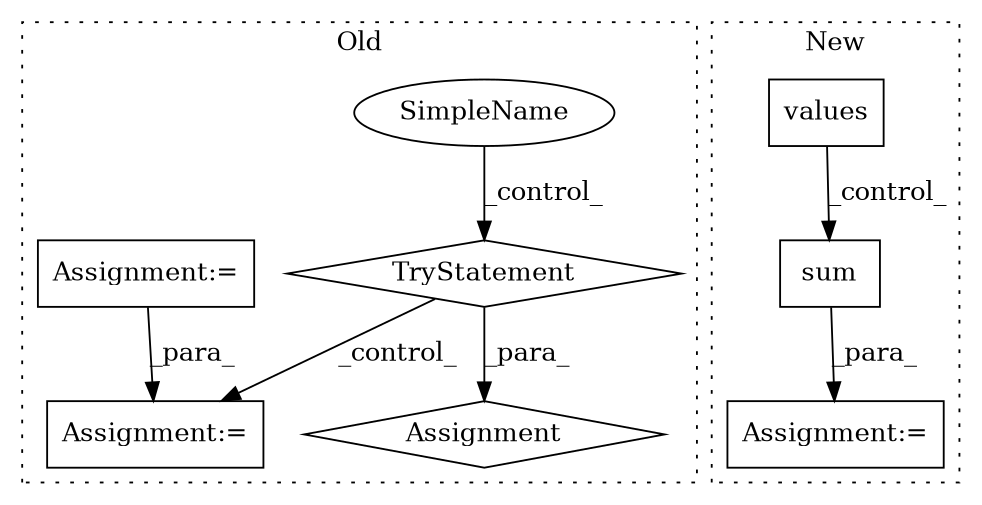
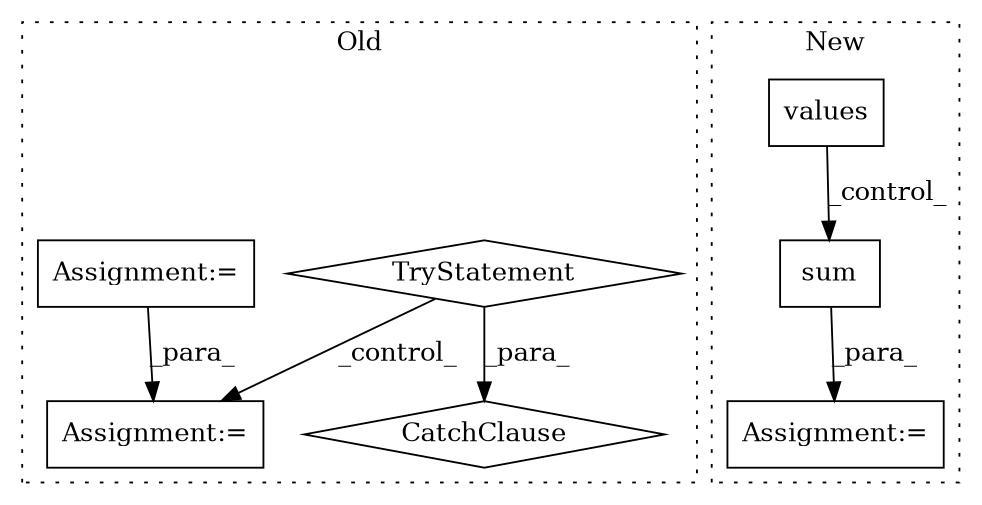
node "SimpleName": removed
node "Assignment": label "Assignment" -> "CatchClause"
